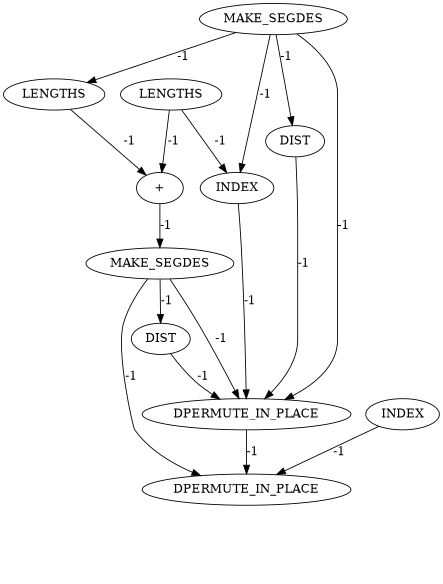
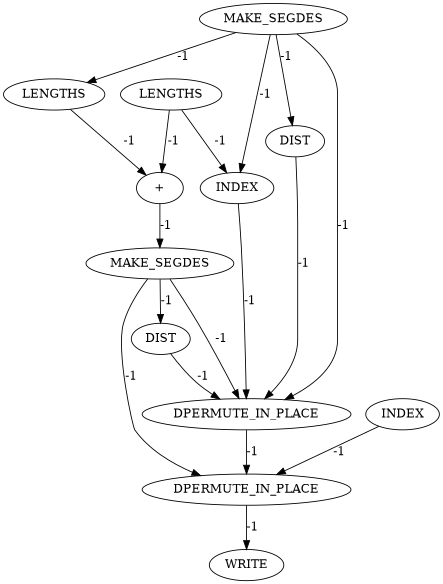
node "WRITE": added
